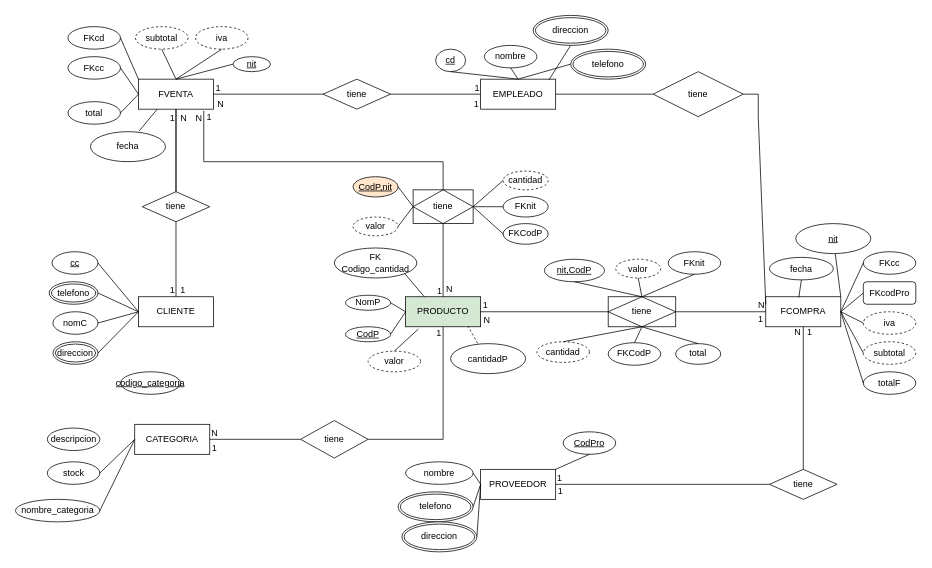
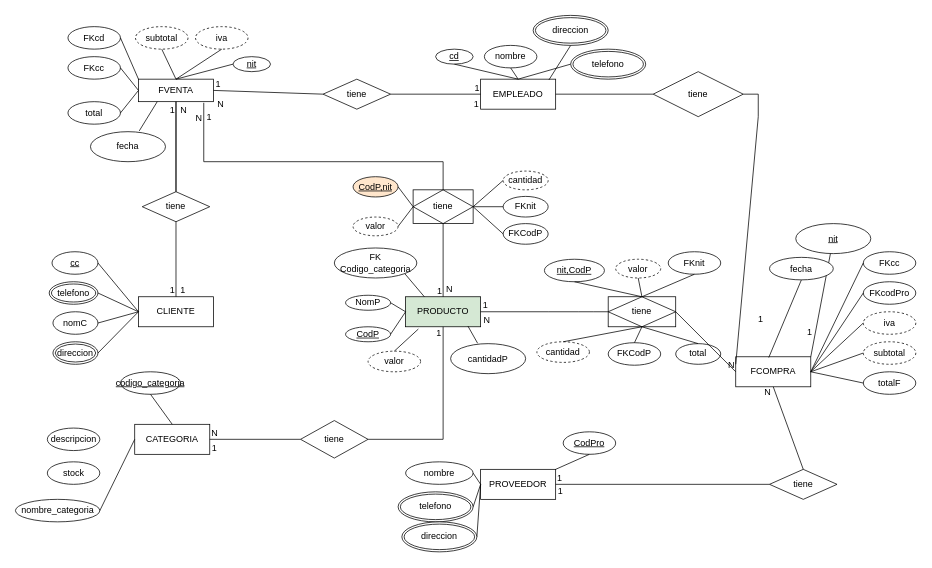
node "cd": size 30x23 -> 38x15
node "FVENTA": size 75x30 -> 75x23
node "FK Codigo_cantidad": label "FK Codigo_cantidad" -> "FK Codigo_categoria"
node "FKcodPro": shape rounded rectangle -> ellipse
node "FCOMPRA": moved (803, 312) -> (773, 372)
edge "PRODUCTO" -- "cantidadP": style dashed -> solid
edge "codigo_categoria" -- "CATEGORIA": added
edge "CATEGORIA" -- "stock": removed
